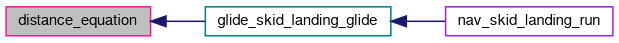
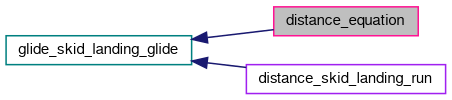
edge "glide_skid_landing_glide" -> "distance_equation": reversed
node "nav_skid_landing_run": label "nav_skid_landing_run" -> "distance_skid_landing_run"
